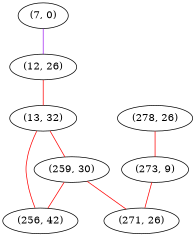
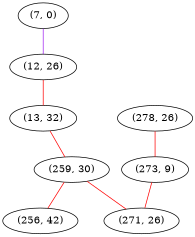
edge "(13, 32)" -- "(256, 42)": removed
